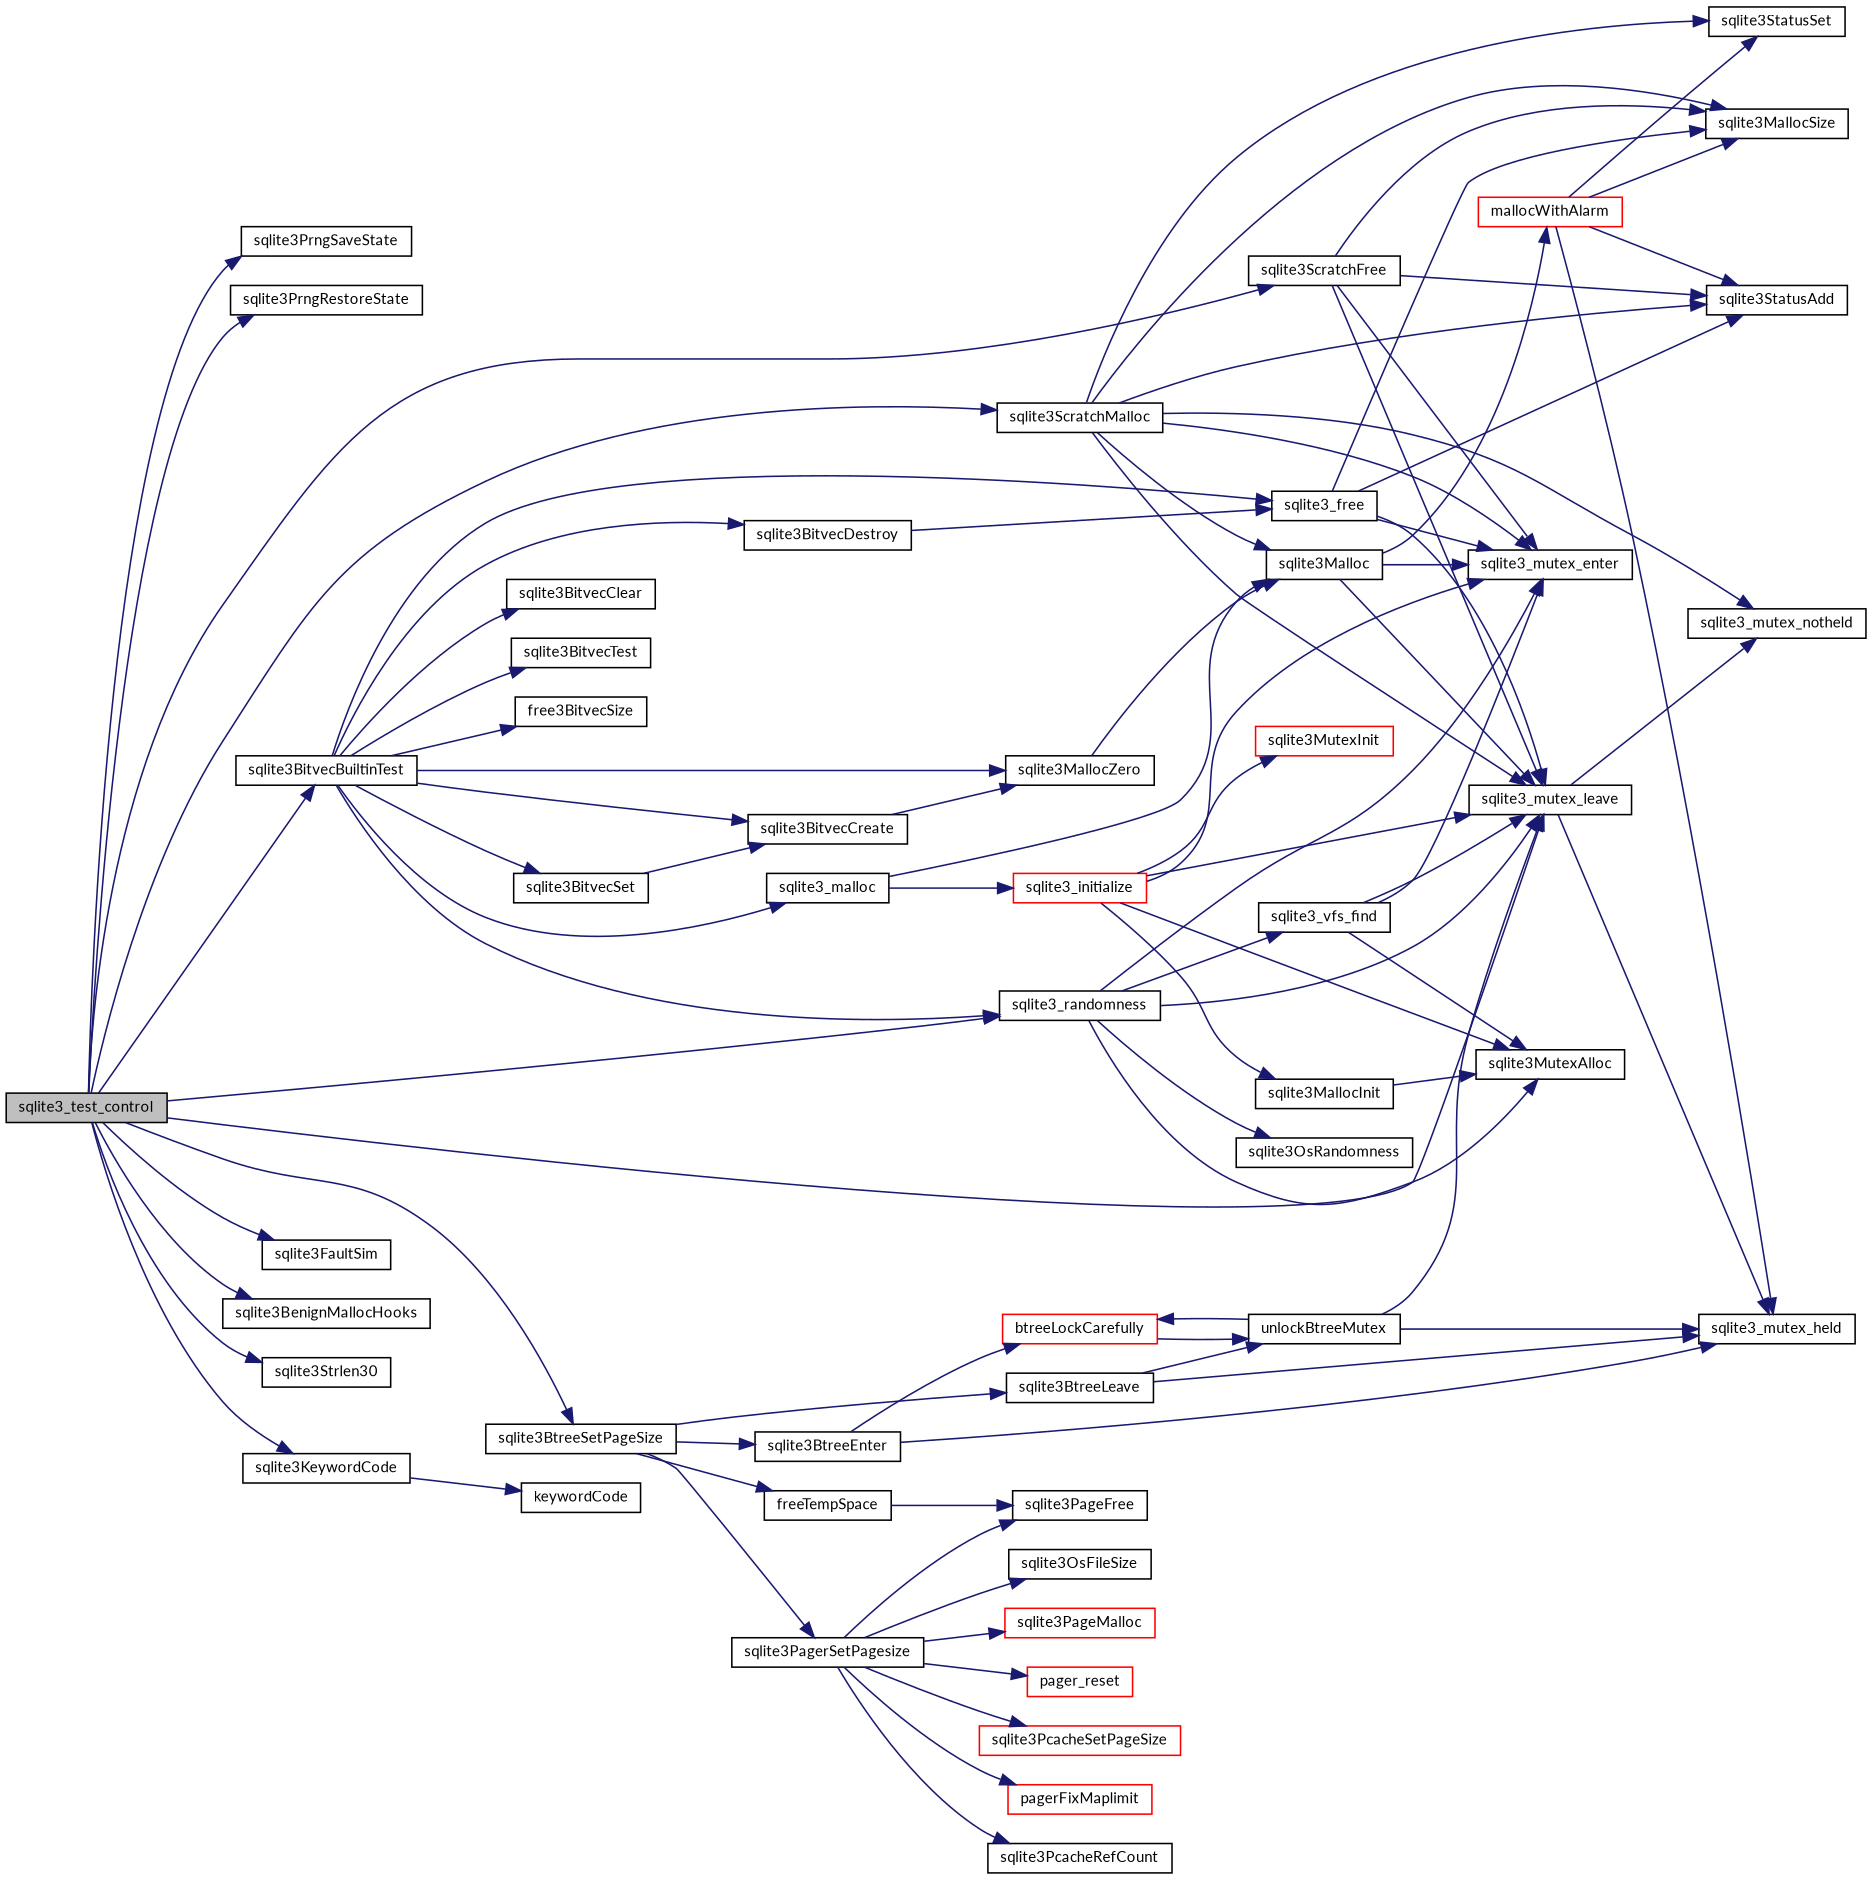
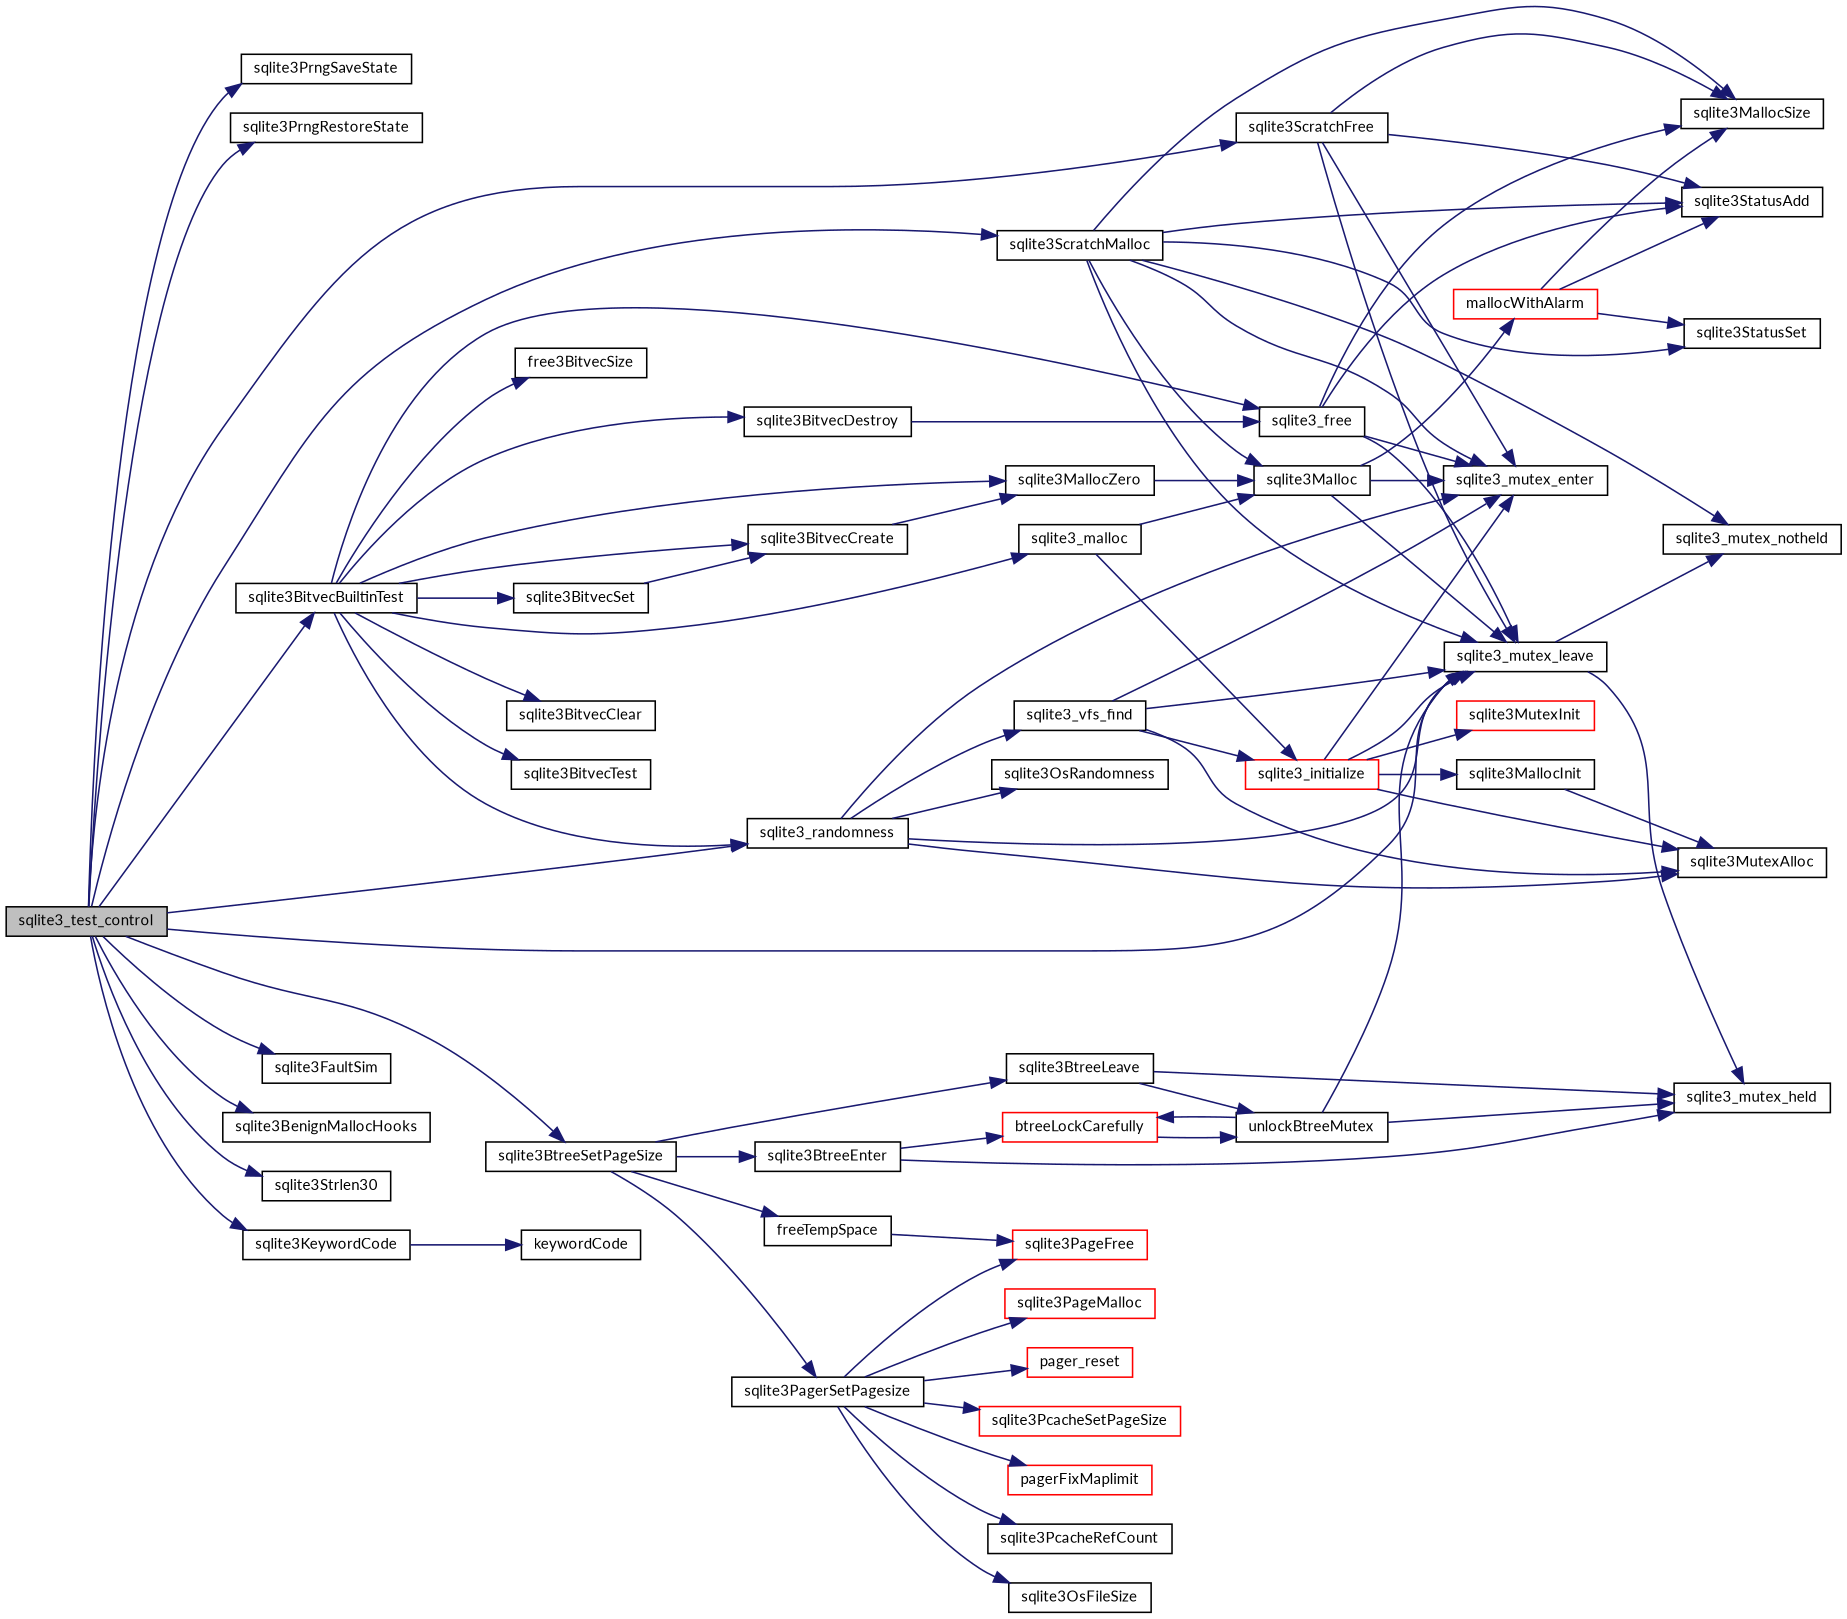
edge "sqlite3_vfs_find" -> "sqlite3_initialize": added
edge "mallocWithAlarm" -> "sqlite3_mutex_held": removed
node "sqlite3PageFree": color black -> red
